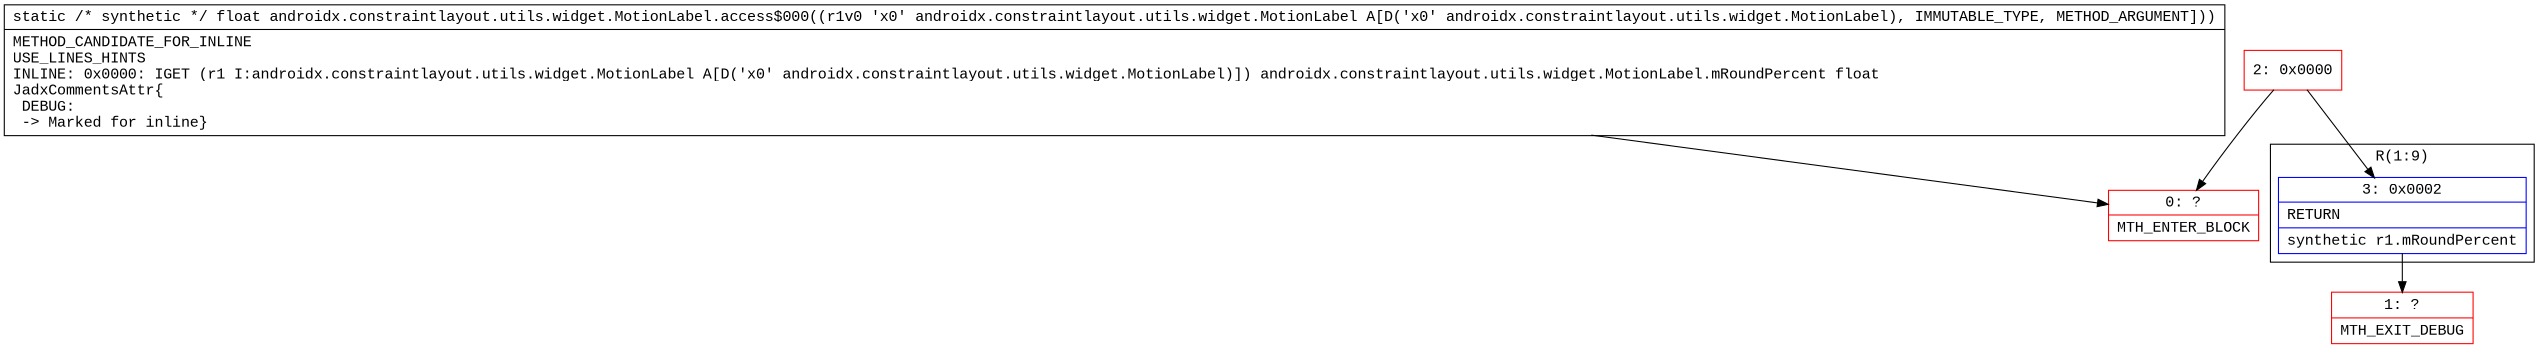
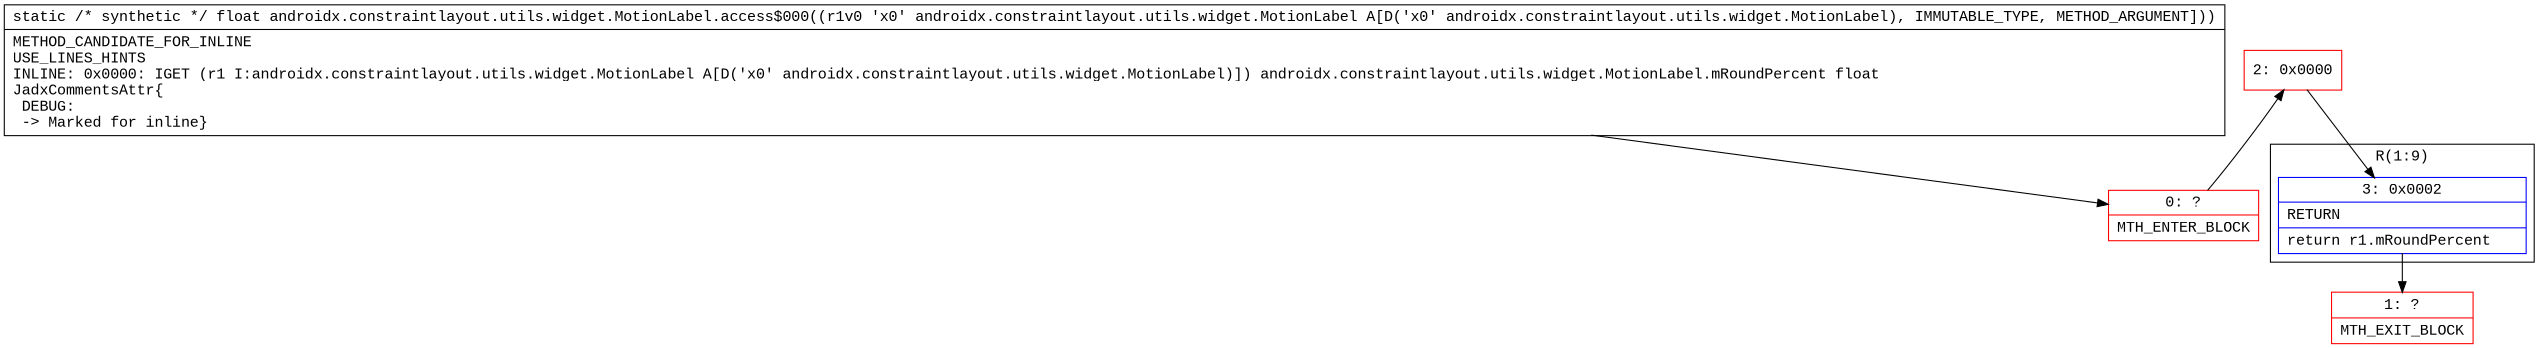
edge "2: 0x0000" -> "0: ?": reversed
node "3: 0x0002": text "synthetic r1.mRoundPercent" -> "return r1.mRoundPercent"
node "1: ?": text "MTH_EXIT_DEBUG" -> "MTH_EXIT_BLOCK"
